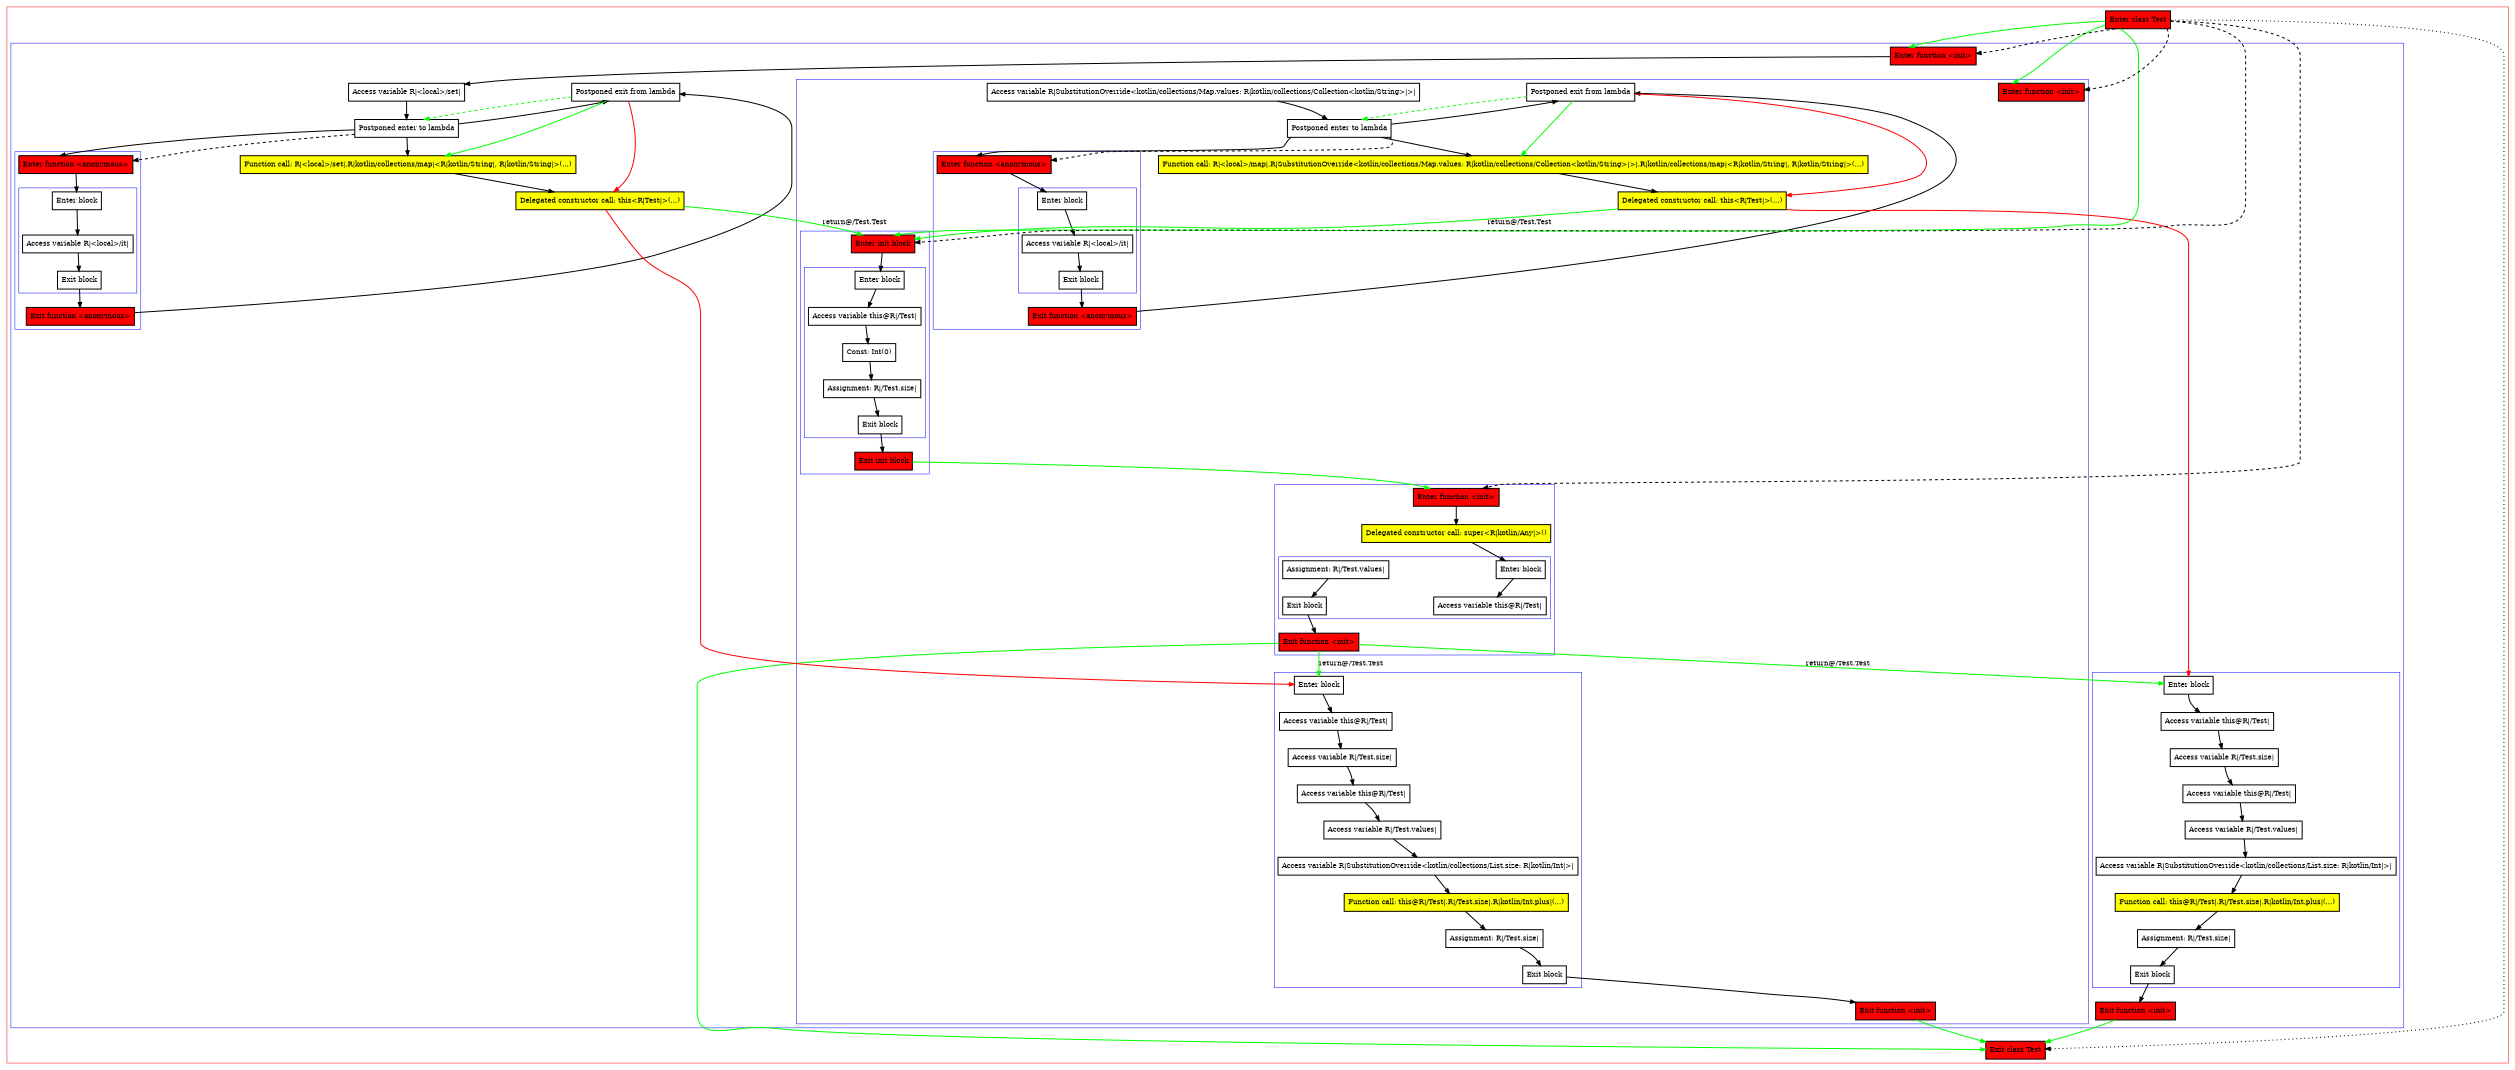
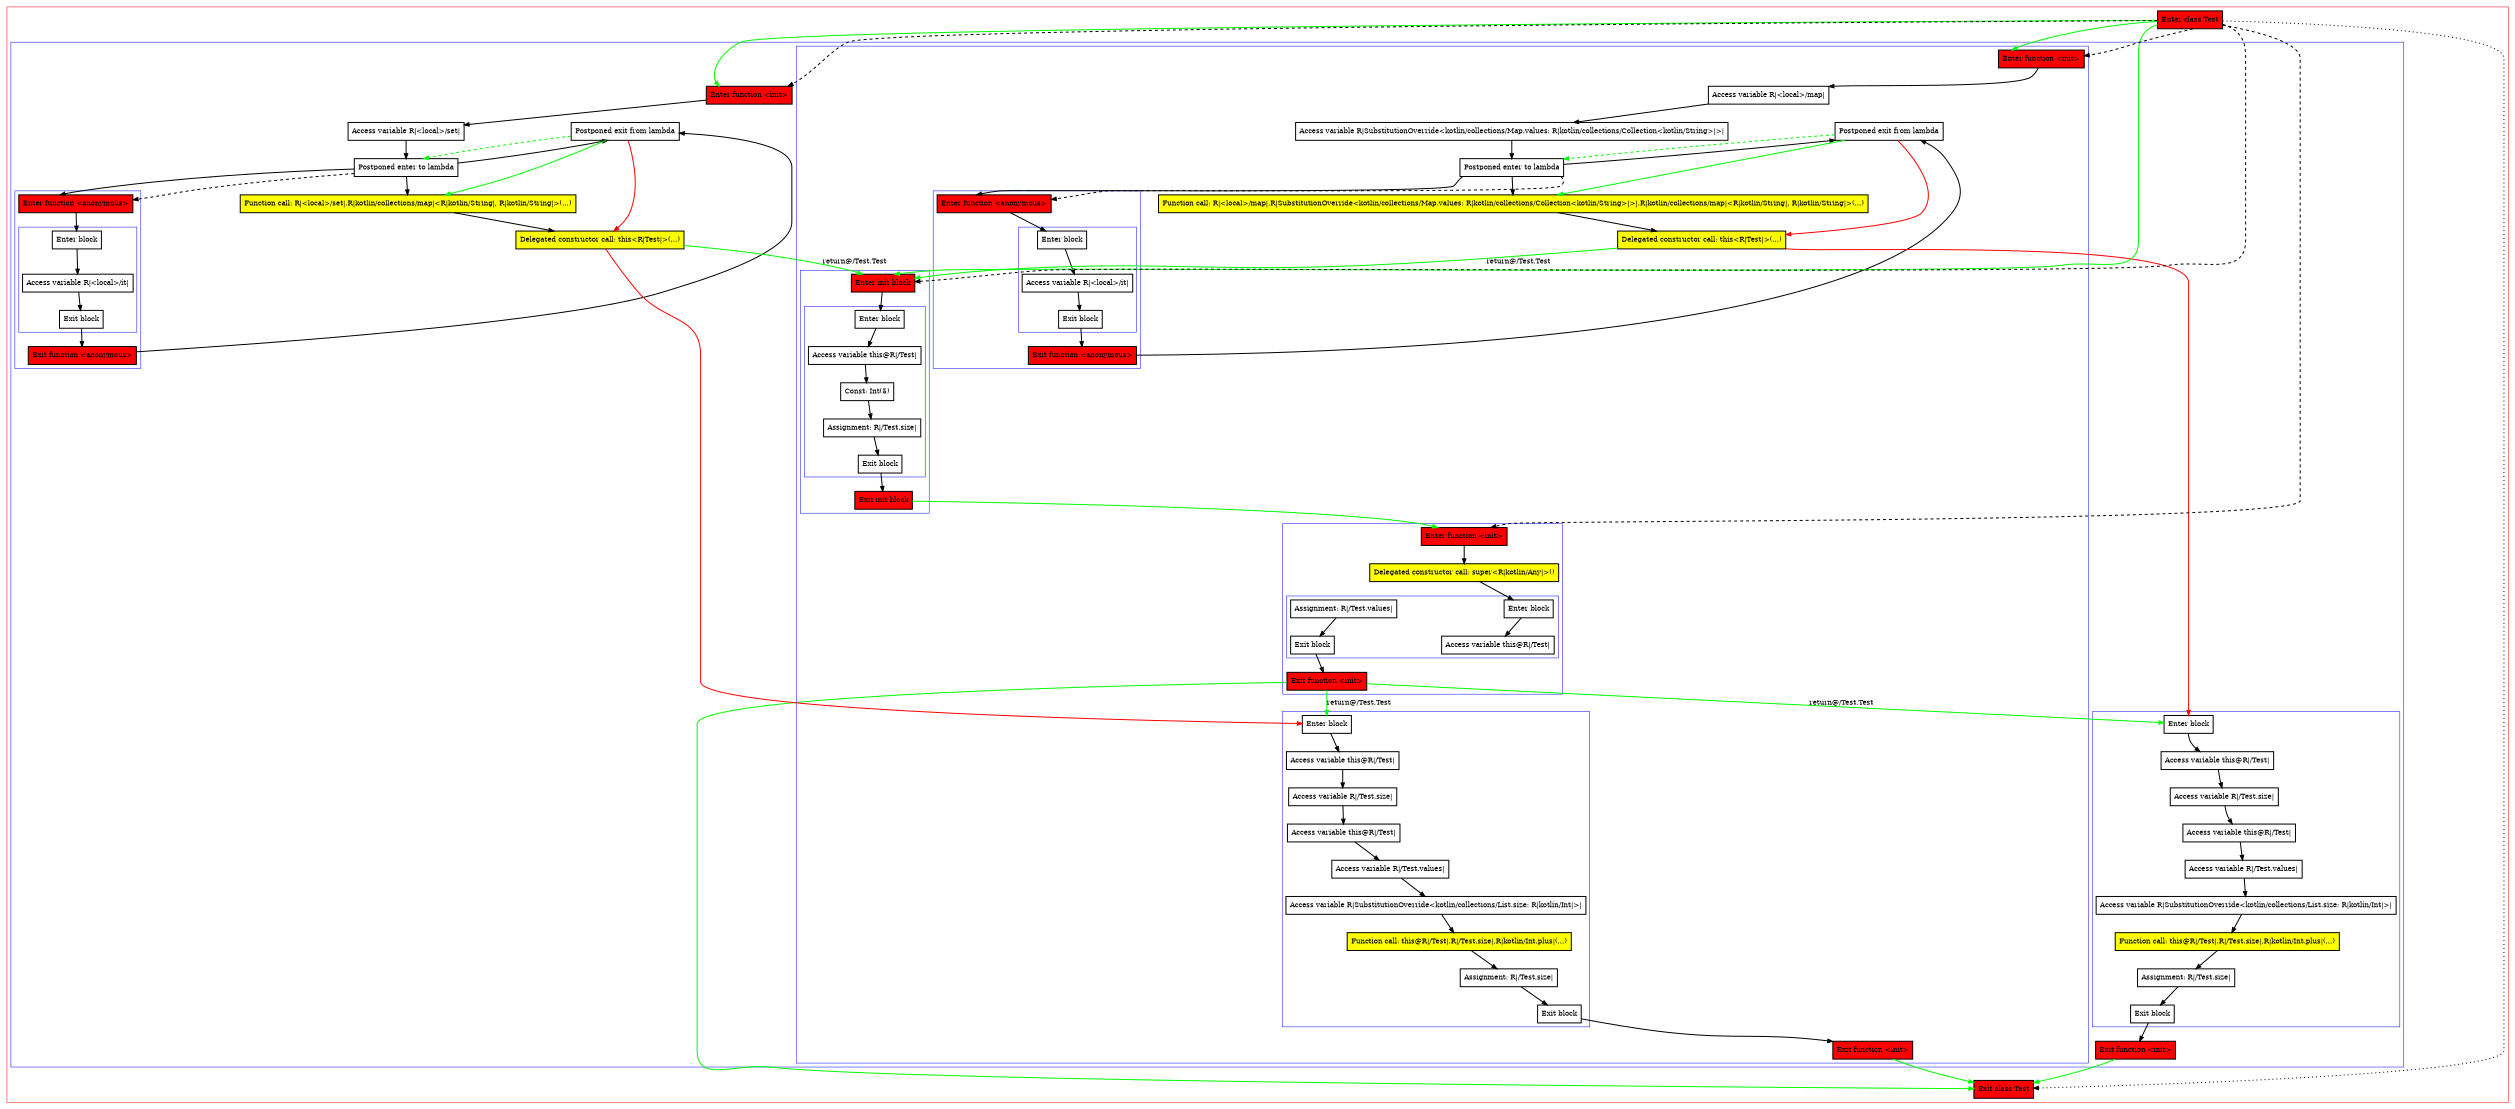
node "Access variable R|<local>/map|": added
node "Const: Int(0)": label "Const: Int(0)" -> "Const: Int(5)"
